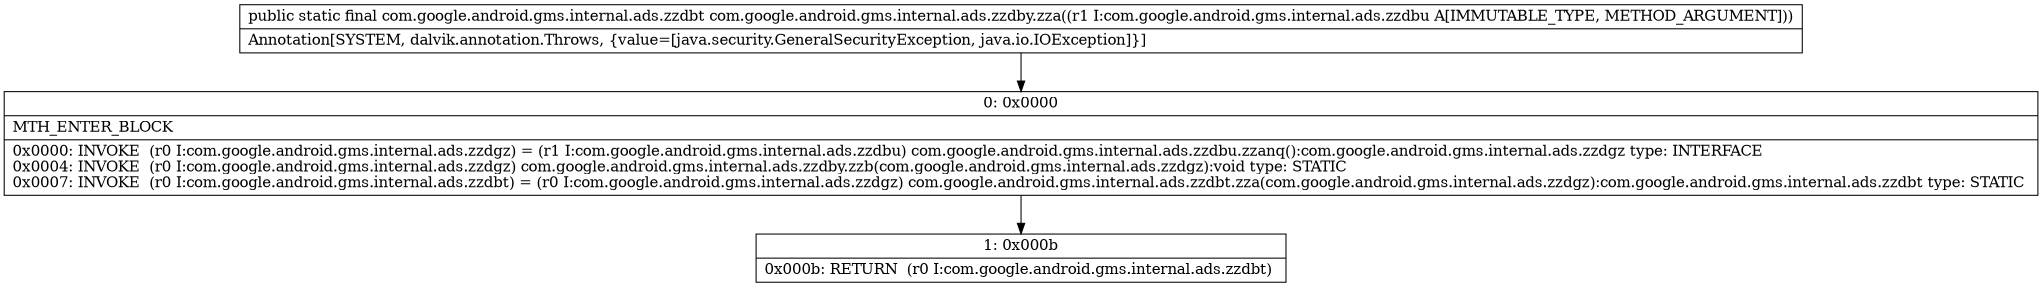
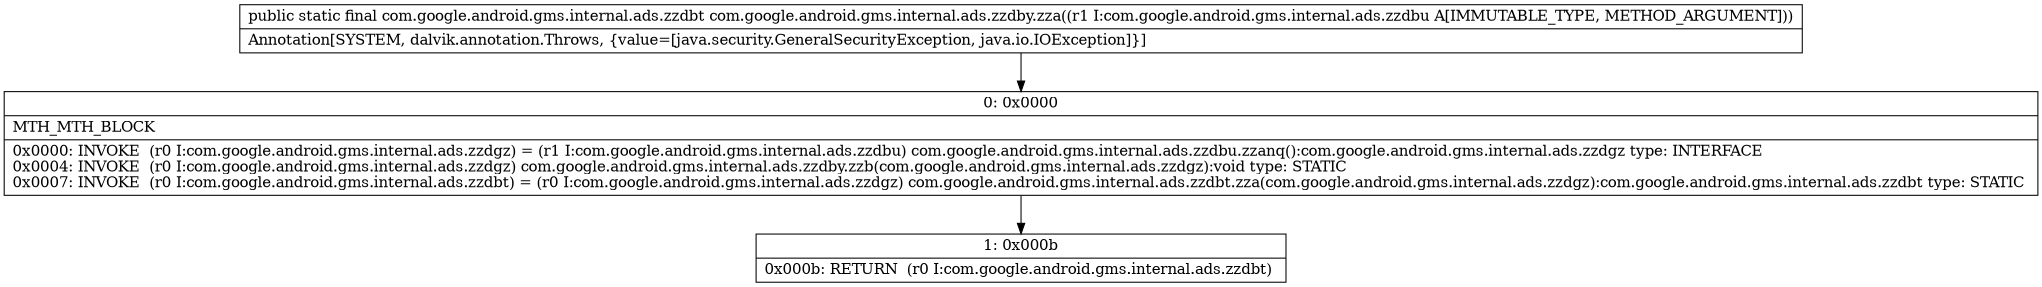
node "0: 0x0000": text "MTH_ENTER_BLOCK" -> "MTH_MTH_BLOCK"
